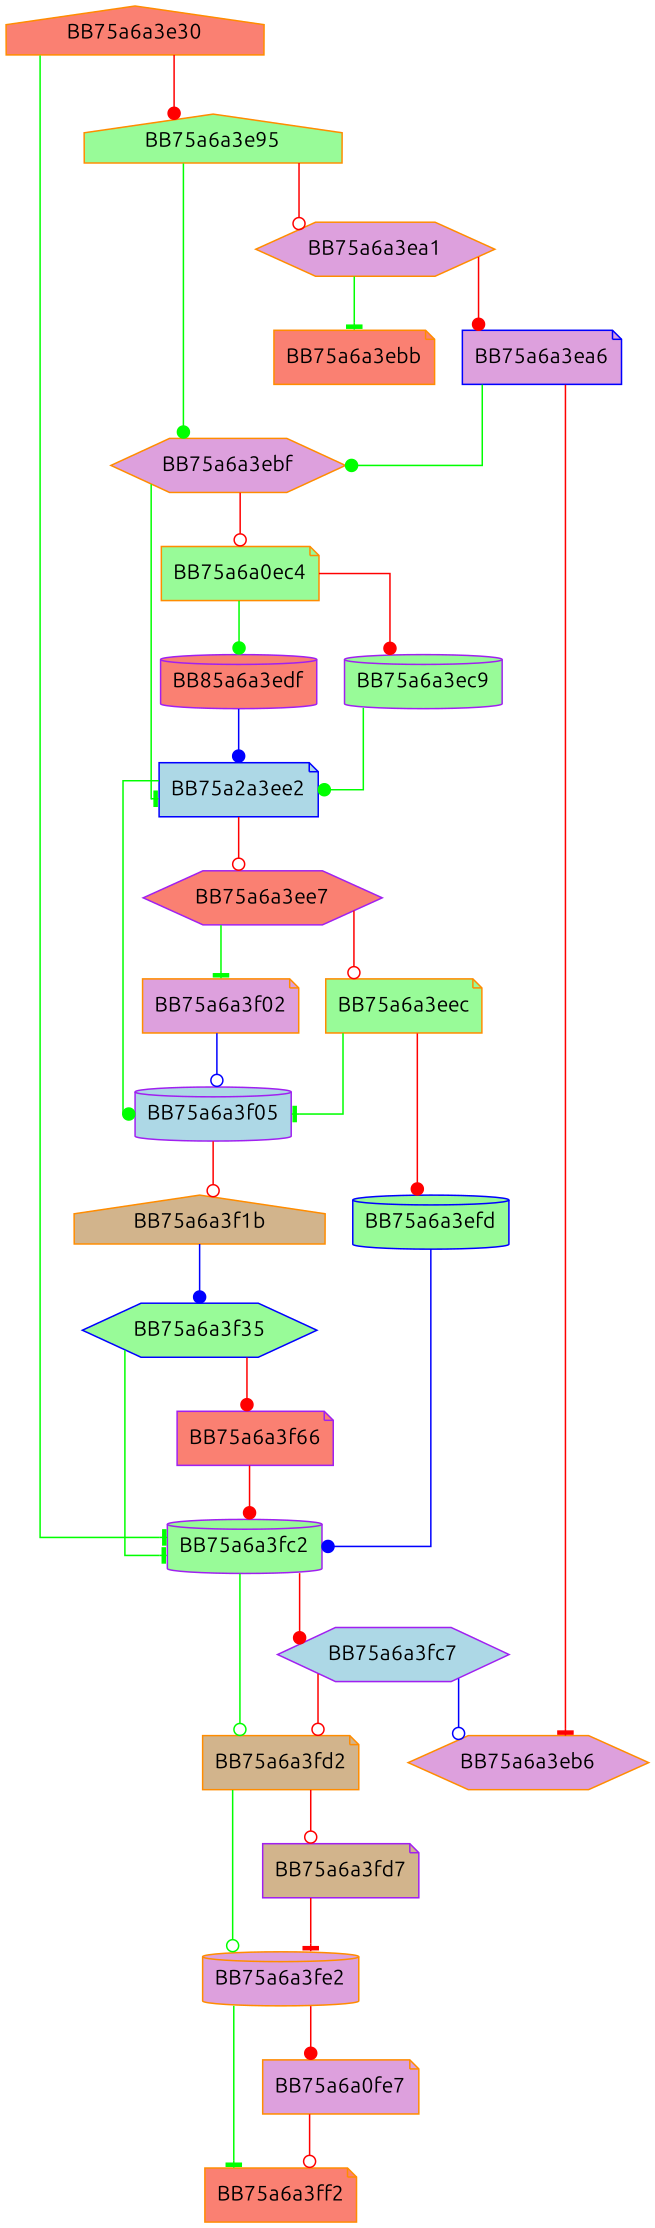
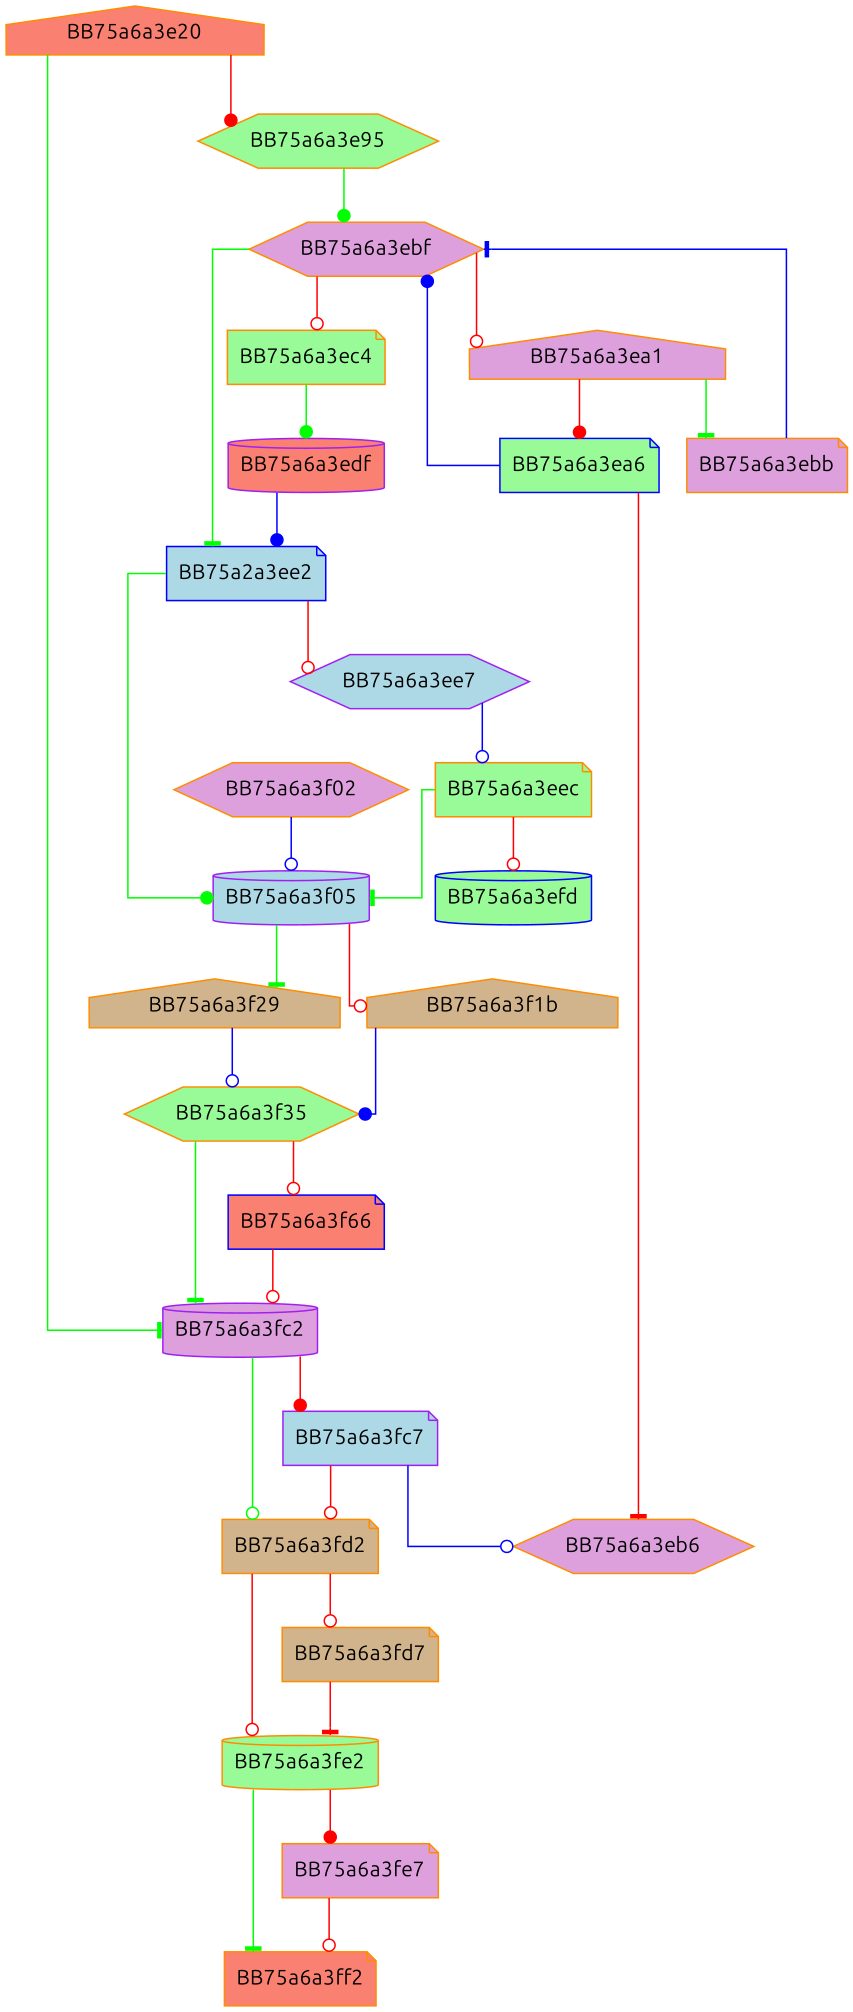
node "BB75a6a3e30": label "BB75a6a3e30" -> "BB75a6a3e20"
node "BB75a6a3e95": shape house -> hexagon
edge "BB75a6a3e95" -> "BB75a6a3ea1": now "BB75a6a3ebf" -> "BB75a6a3ea1"
node "BB75a6a3ea1": shape hexagon -> house
edge "BB75a6a3ebb" -> "BB75a6a3ebf": added
node "BB75a6a3ebb": fillcolor salmon -> plum
node "BB75a6a3ea6": fillcolor plum -> palegreen
edge "BB75a6a3ea6" -> "BB75a6a3ebf": color green -> blue
node "BB75a6a0ec4": label "BB75a6a0ec4" -> "BB75a6a3ec4"
node "BB85a6a3edf": label "BB85a6a3edf" -> "BB75a6a3edf"
node "BB75a6a3ec9": removed
node "BB75a6a3ee7": fillcolor salmon -> lightblue
edge "BB75a6a3ee7" -> "BB75a6a3eec": color red -> blue
edge "BB75a6a3ee7" -> "BB75a6a3f02": removed
node "BB75a6a3f29": added
node "BB75a6a3f02": shape note -> hexagon
edge "BB75a6a3eec" -> "BB75a6a3efd": arrowhead dot -> odot
node "BB75a6a3f35": color blue -> darkorange
edge "BB75a6a3f35" -> "BB75a6a3f66": arrowhead dot -> odot
node "BB75a6a3f66": color purple -> blue
edge "BB75a6a3efd" -> "BB75a6a3fc2": removed
edge "BB75a6a3f66" -> "BB75a6a3fc2": arrowhead dot -> odot
node "BB75a6a3fc2": fillcolor palegreen -> plum
node "BB75a6a3fc7": shape hexagon -> note
edge "BB75a6a3fd2" -> "BB75a6a3fe2": color green -> red
node "BB75a6a3fd7": color purple -> darkorange
node "BB75a6a3fe2": fillcolor plum -> palegreen
node "BB75a6a0fe7": label "BB75a6a0fe7" -> "BB75a6a3fe7"
